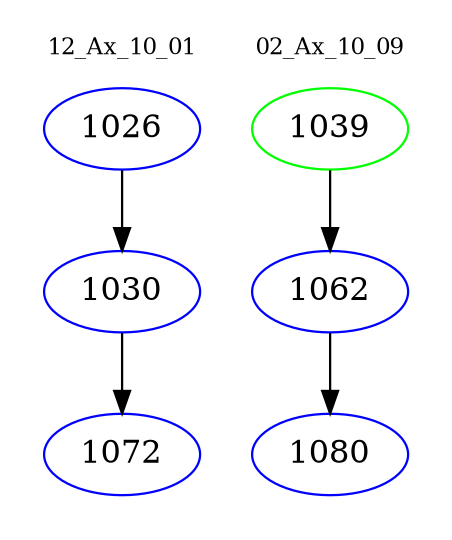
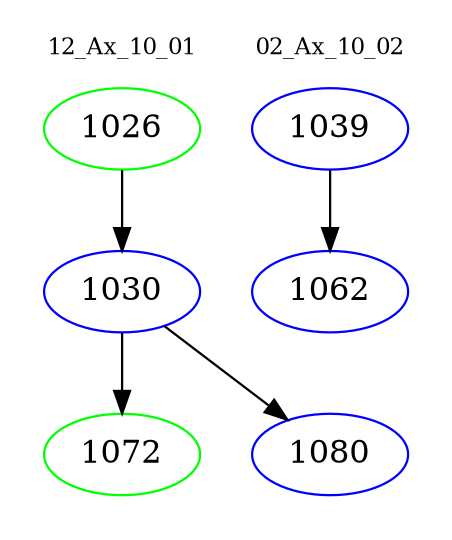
cluster "02_Ax_10_09": label "02_Ax_10_09" -> "02_Ax_10_02"
node "1026": color blue -> green
node "1039": color green -> blue
edge "1062" -> "1080": now "1030" -> "1080"
node "1072": color blue -> green
